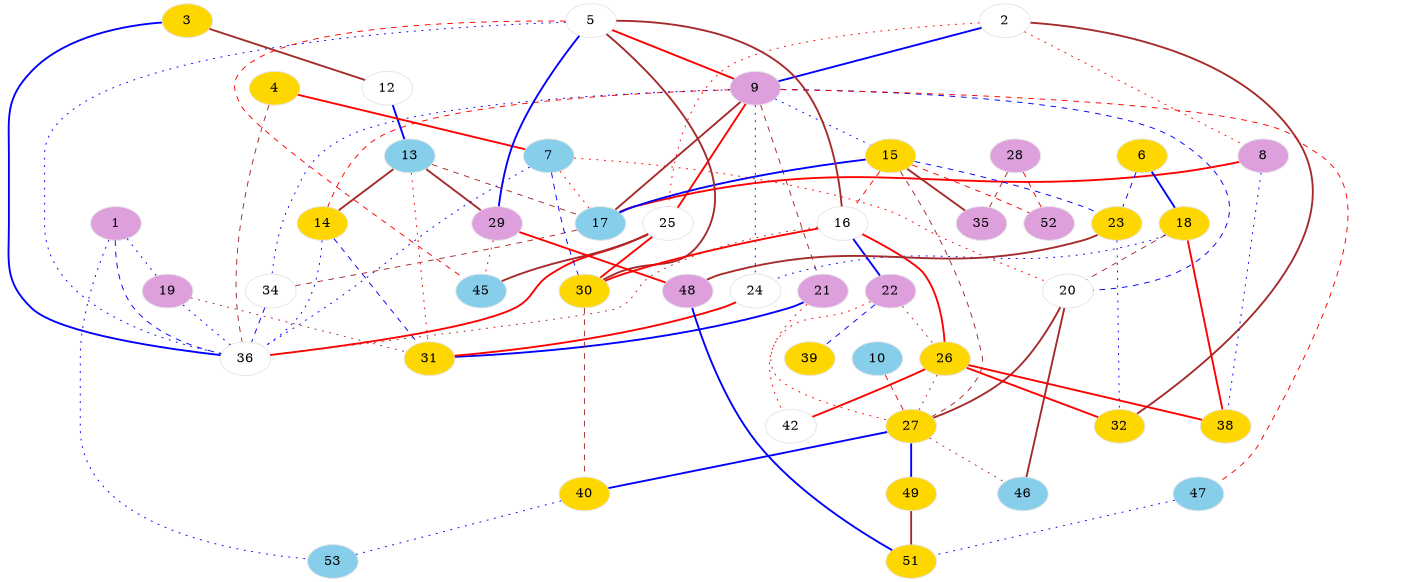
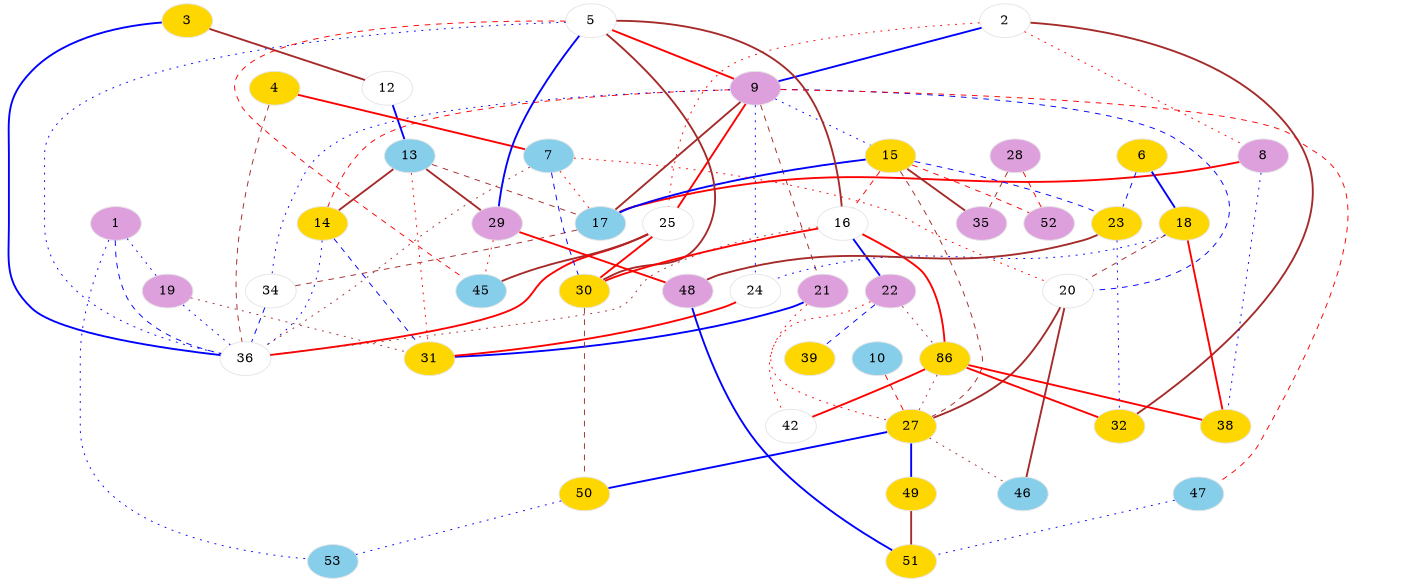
edge "7" -- "36": color blue -> brown
node "26": label "26" -> "86"
node "40": label "40" -> "50"
